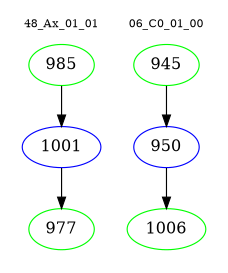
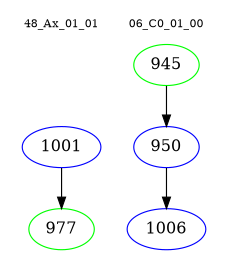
node "985": removed
node "1006": color green -> blue
